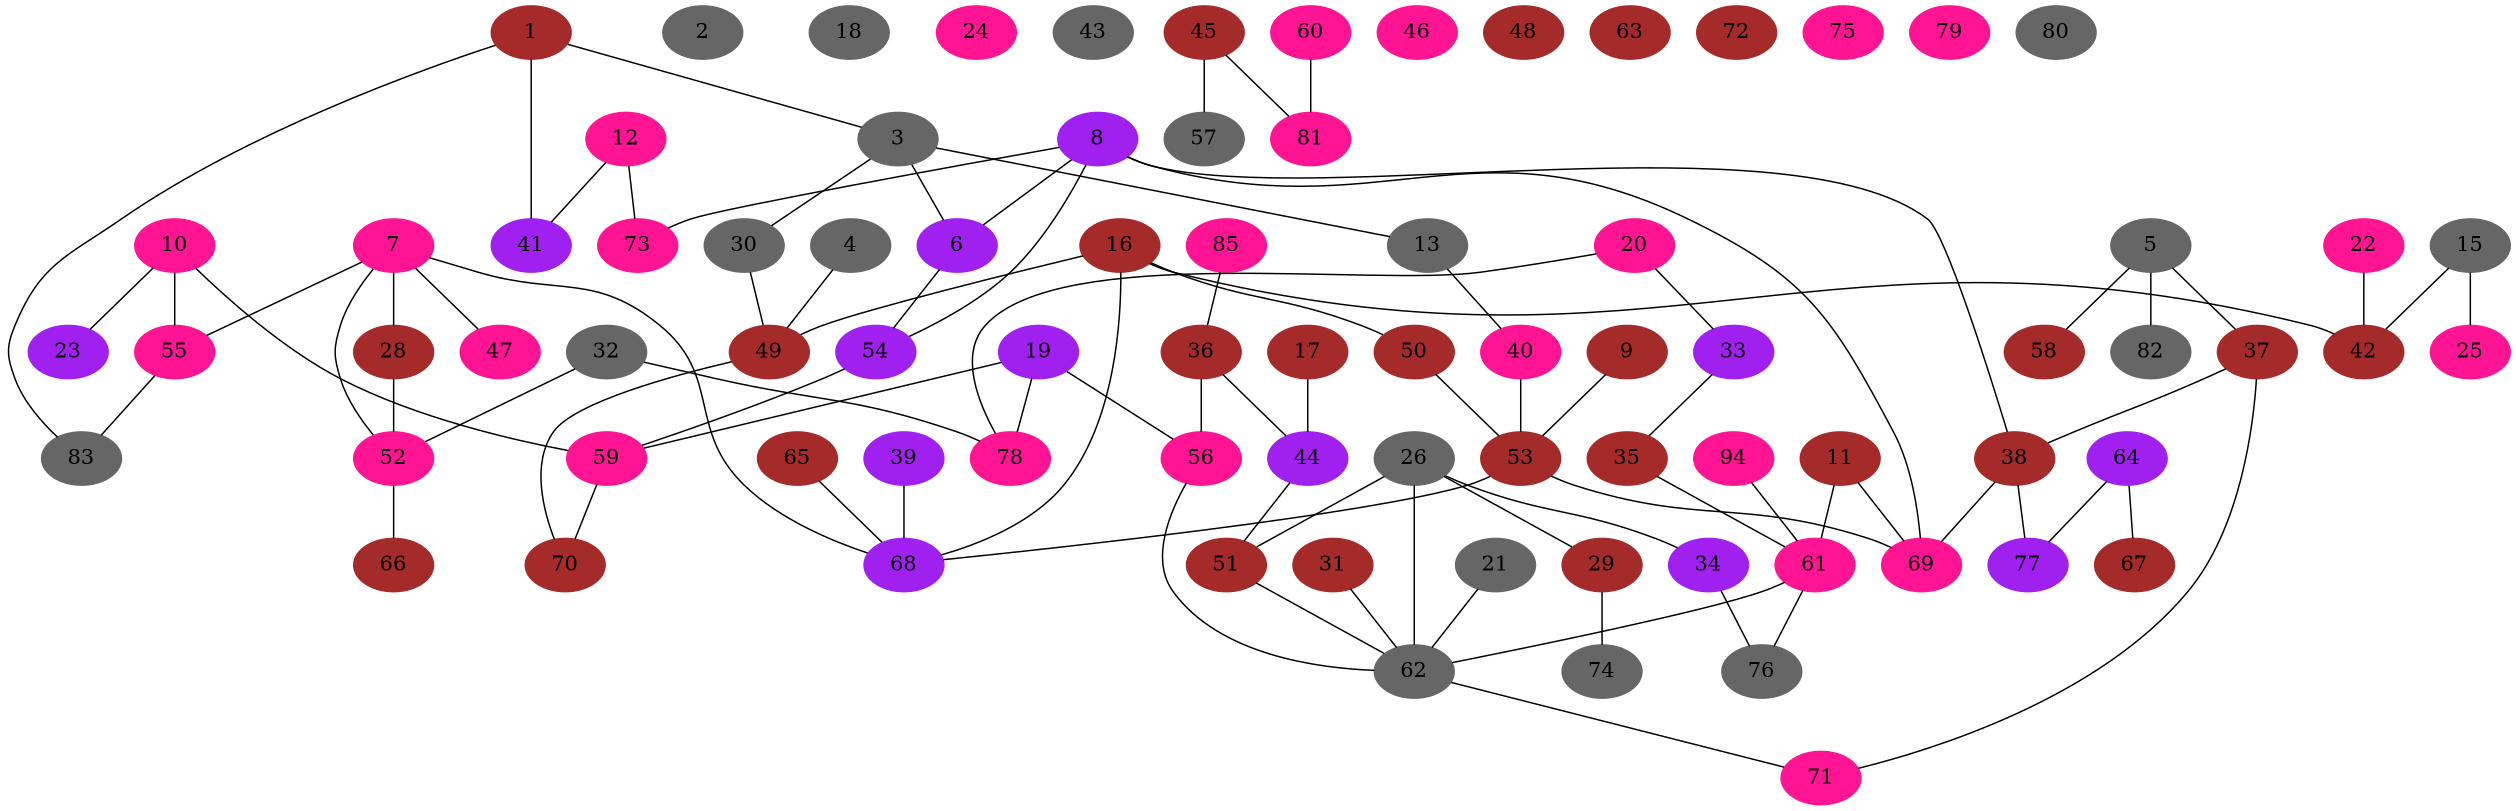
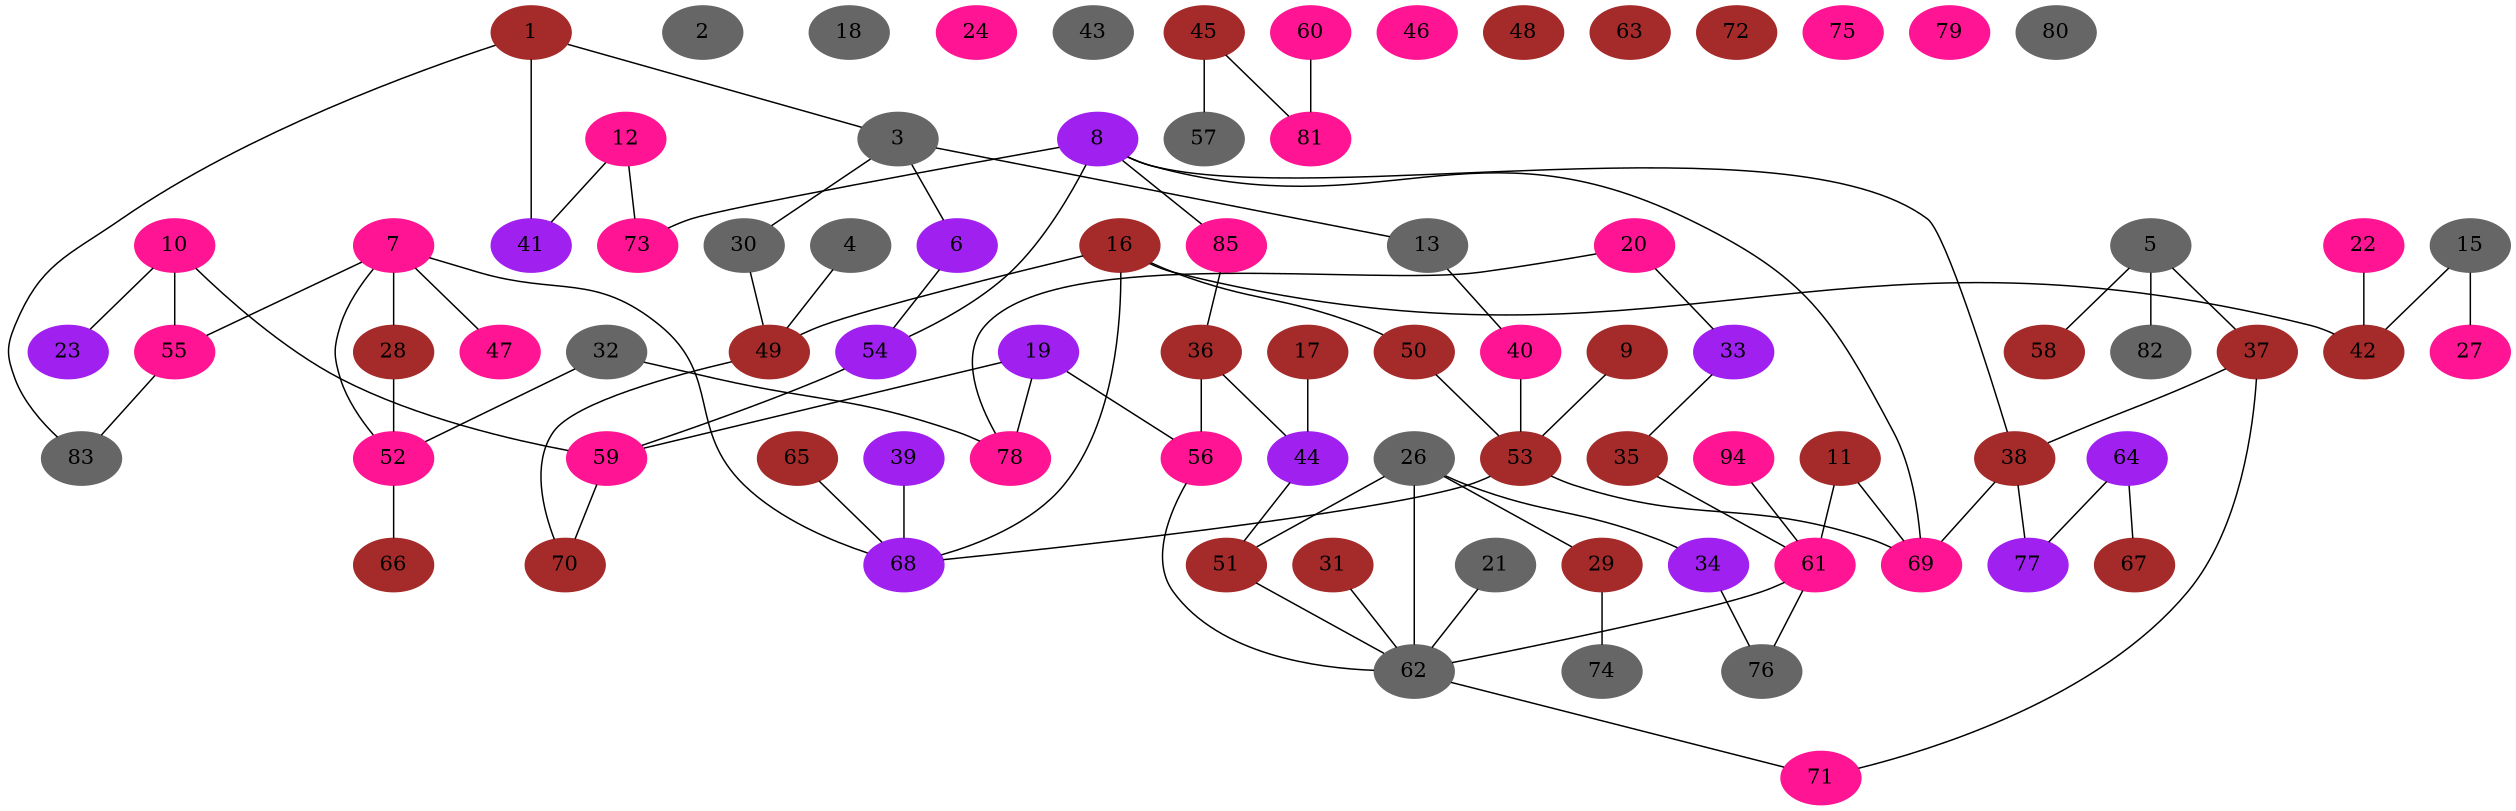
edge "8" -- "6": now "8" -- "85"
node "25": label "25" -> "27"
